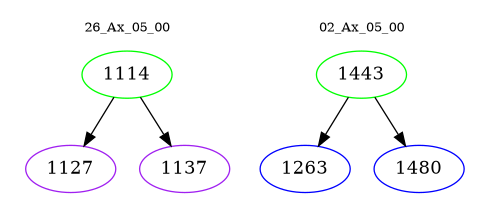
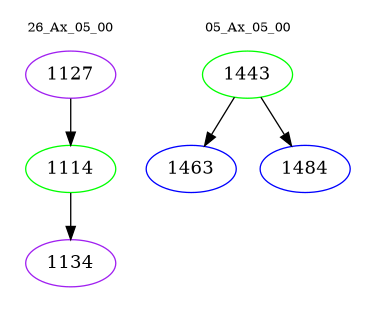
cluster "02_Ax_05_00": label "02_Ax_05_00" -> "05_Ax_05_00"
edge "1114" -> "1127": reversed
node "1137": label "1137" -> "1134"
node "1263": label "1263" -> "1463"
node "1480": label "1480" -> "1484"
